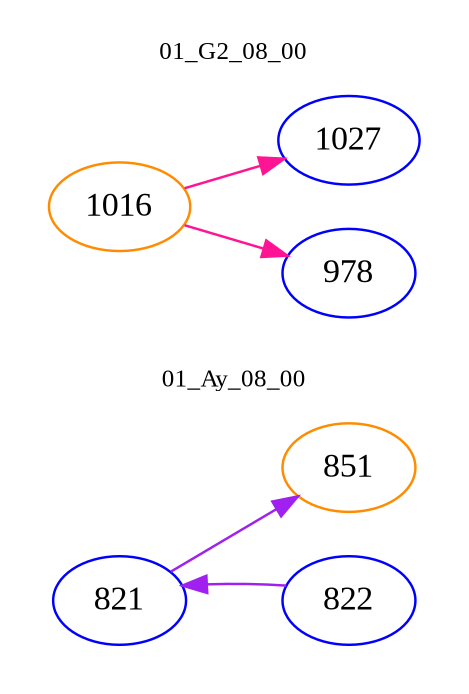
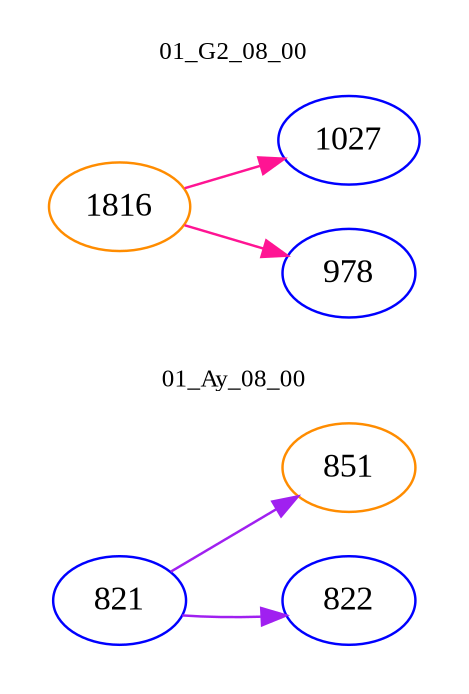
node "1016": label "1016" -> "1816"
edge "822" -> "821": reversed
